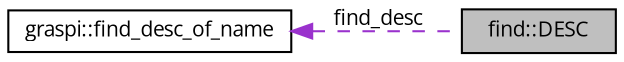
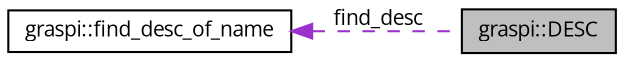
node "find::DESC": label "find::DESC" -> "graspi::DESC"
